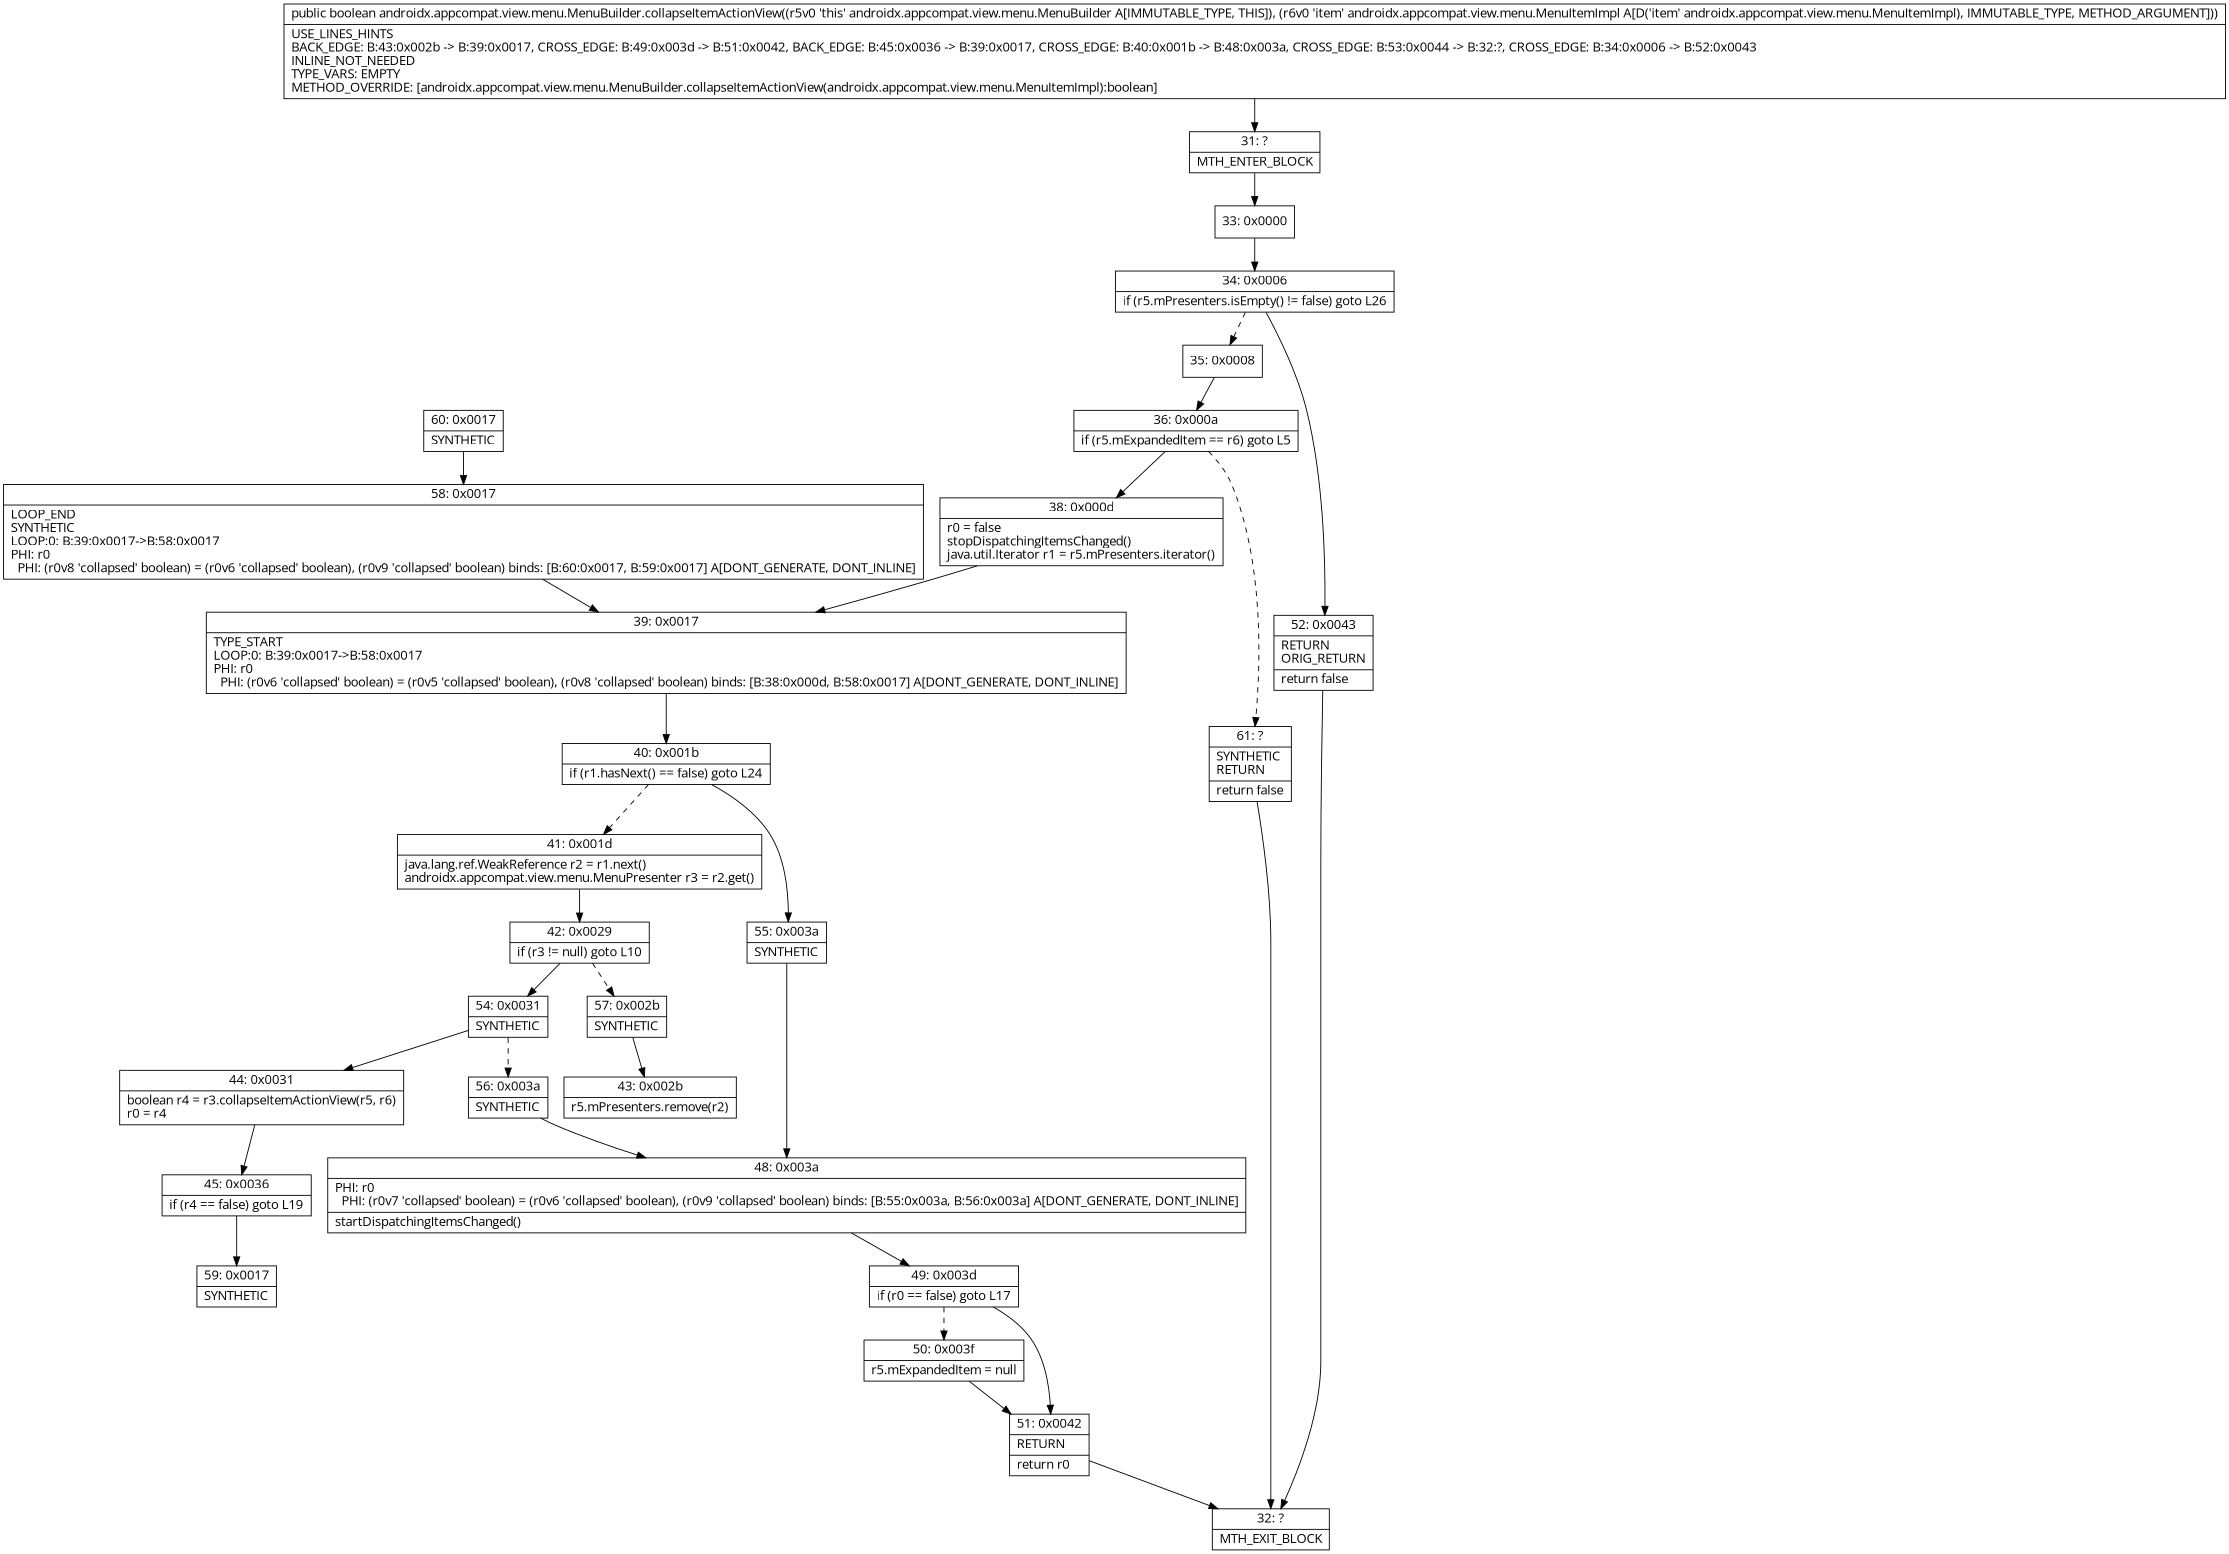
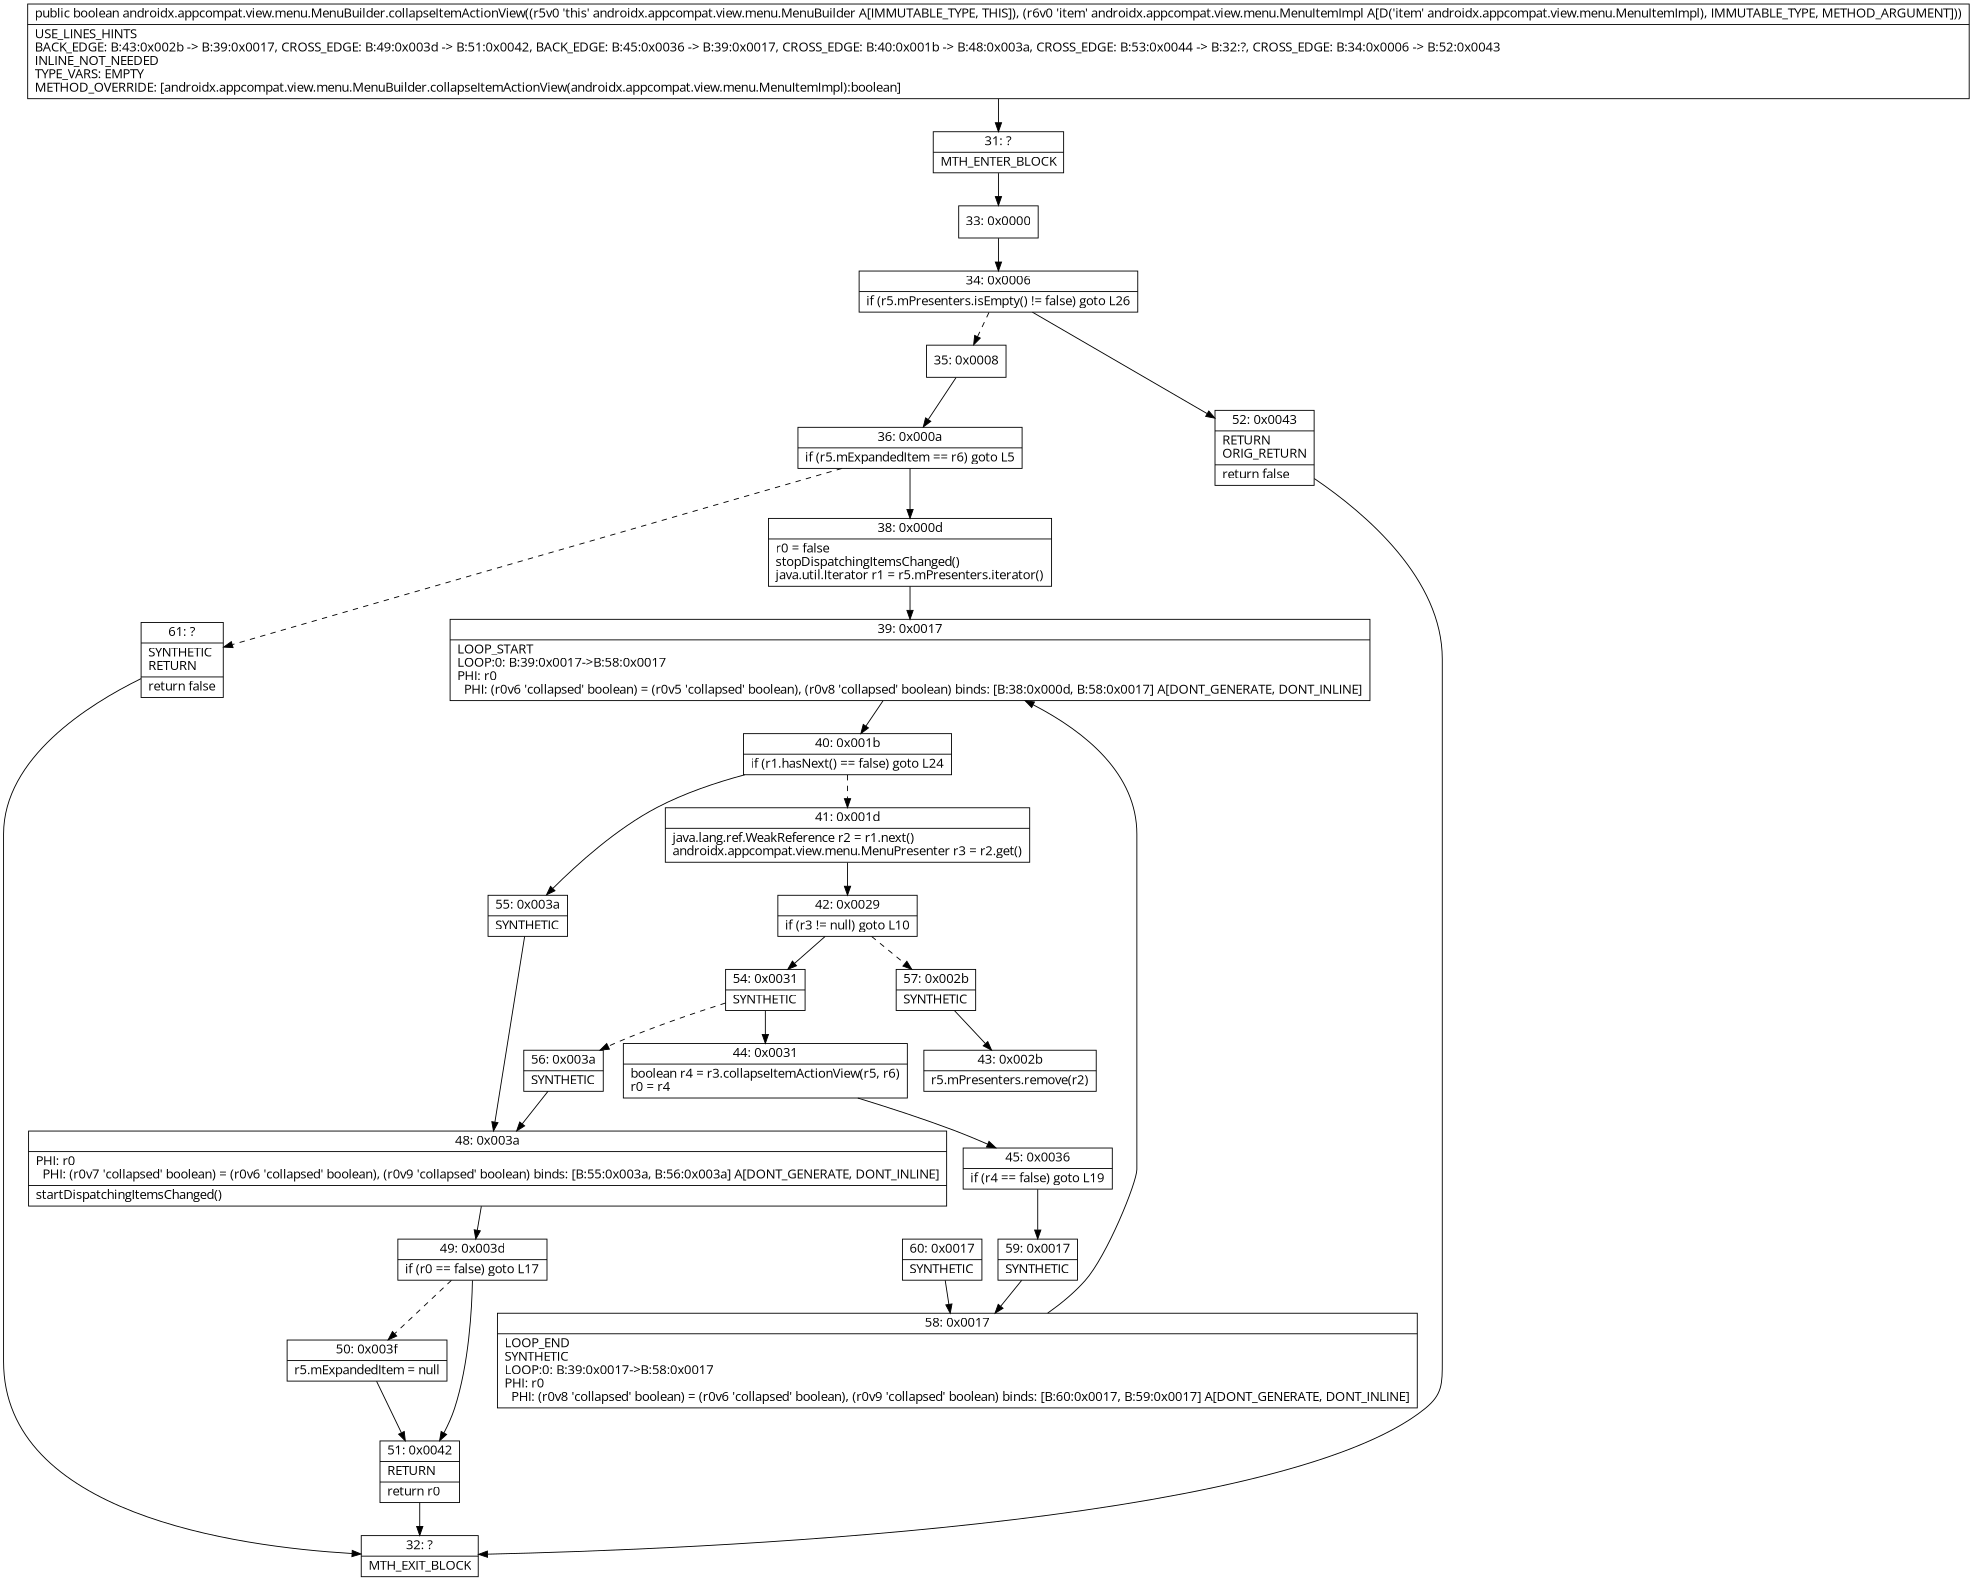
node "39: 0x0017": text "TYPE_START" -> "LOOP_START"
edge "59: 0x0017" -> "58: 0x0017": added
